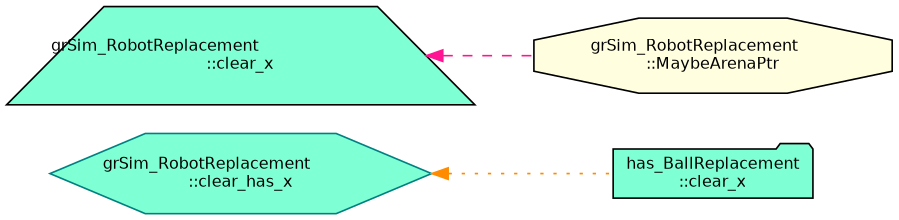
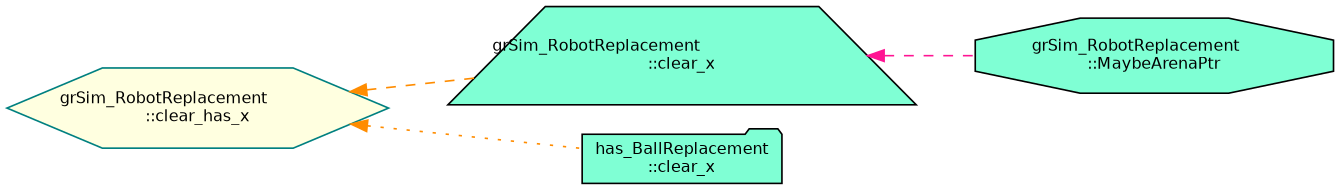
node "grSim_RobotReplacement ::MaybeArenaPtr": fillcolor lightyellow -> aquamarine
edge "grSim_RobotReplacement ::clear_x" -> "grSim_RobotReplacement ::clear_has_x": added
node "grSim_RobotReplacement ::clear_has_x": fillcolor aquamarine -> lightyellow
